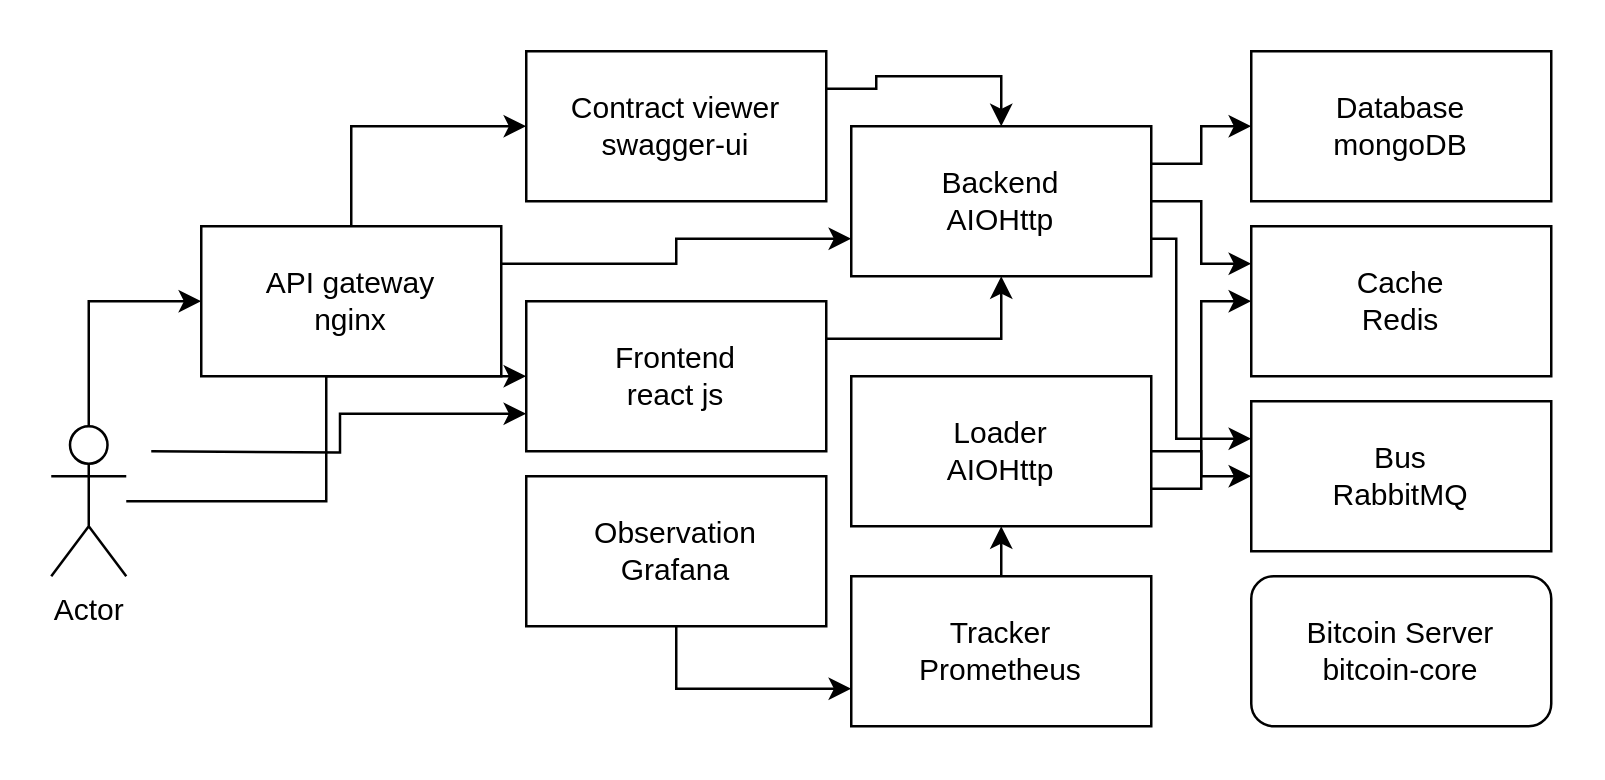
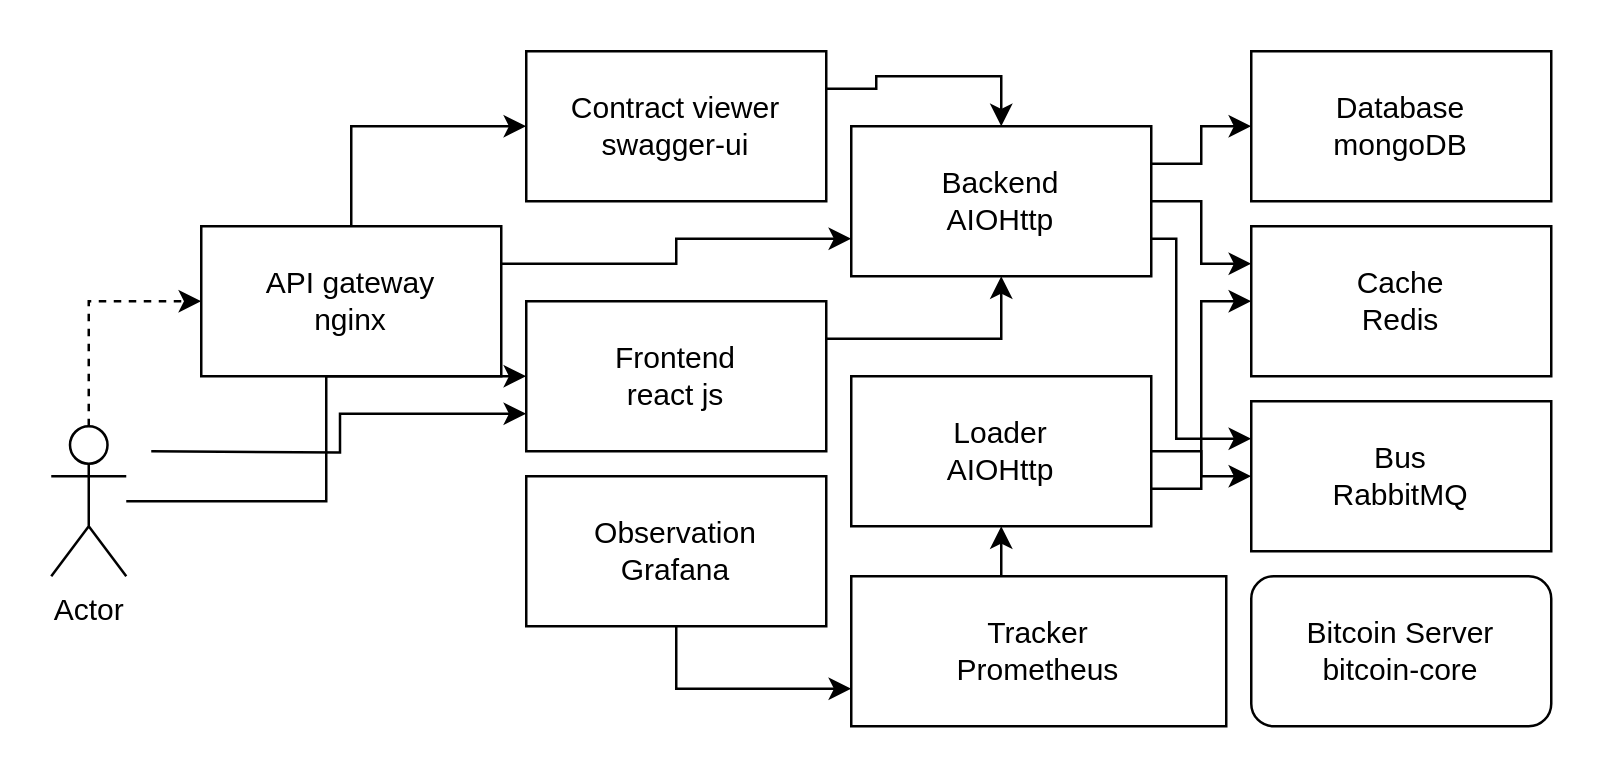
edge "Actor" -> "API gateway nginx": style solid -> dashed
node "Tracker Prometheus": size 300x150 -> 375x150
